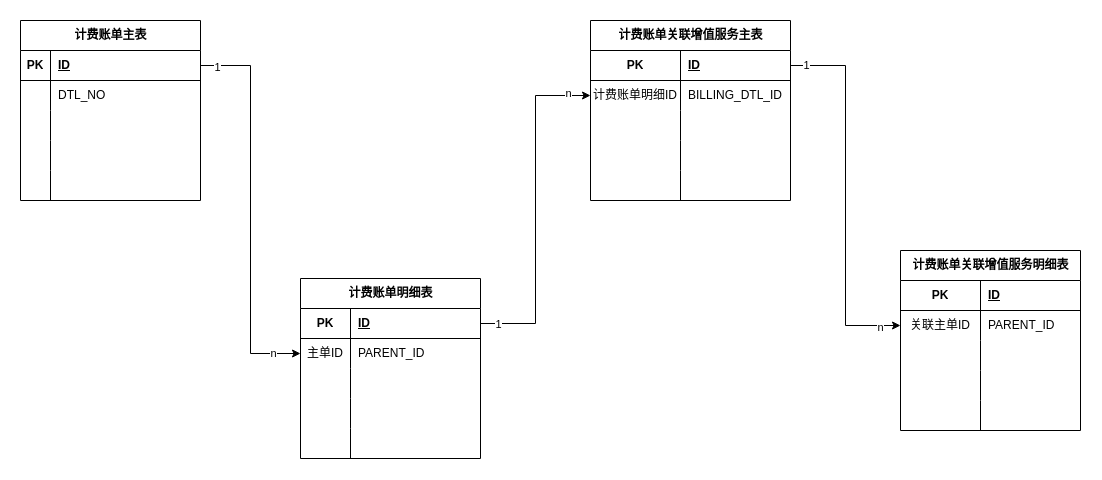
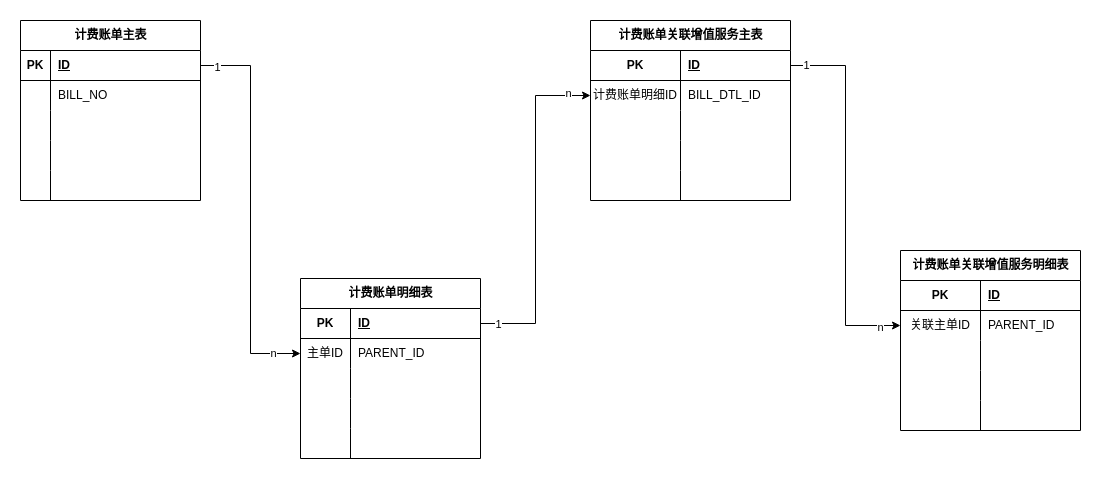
node "DTL_NO": label "DTL_NO" -> "BILL_NO"
node "BILLING_DTL_ID": label "BILLING_DTL_ID" -> "BILL_DTL_ID"
